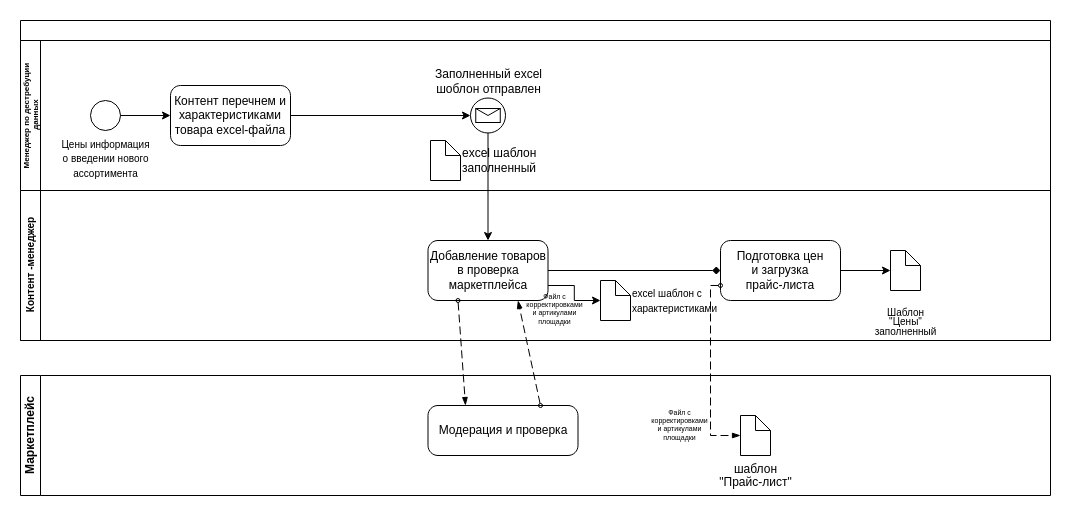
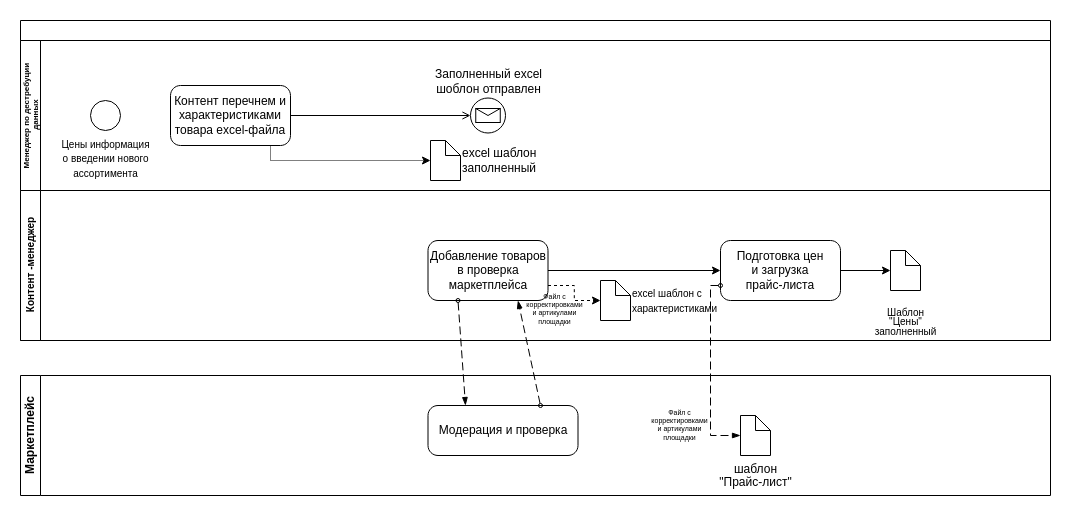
edge "Цены информация о введении нового ассортимента" -> "Контент перечнем и характеристиками товара excel-файла": removed
edge "Контент перечнем и характеристиками товара excel-файла" -> "Заполненный excel шоблон отправлен": arrowhead classic -> open
edge "Контент перечнем и характеристиками товара excel-файла" -> "excel шаблон заполненный": added
edge "Заполненный excel шоблон отправлен" -> "Добавление товаров в проверка маркетплейса": removed
edge "Добавление товаров в проверка маркетплейса" -> "Подготовка цен и загрузка прайс-листа": arrowhead diamond -> classic
edge "Добавление товаров в проверка маркетплейса" -> "excel шаблон с характеристиками": style solid -> dashed
